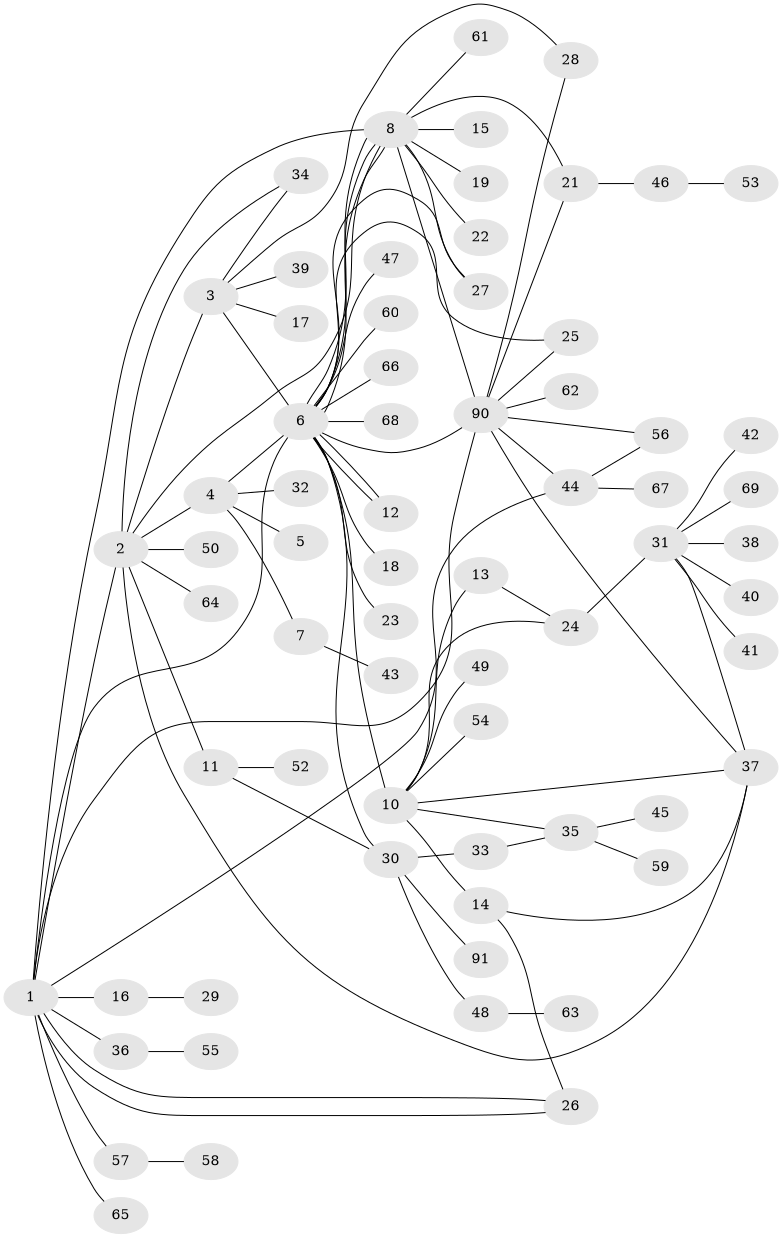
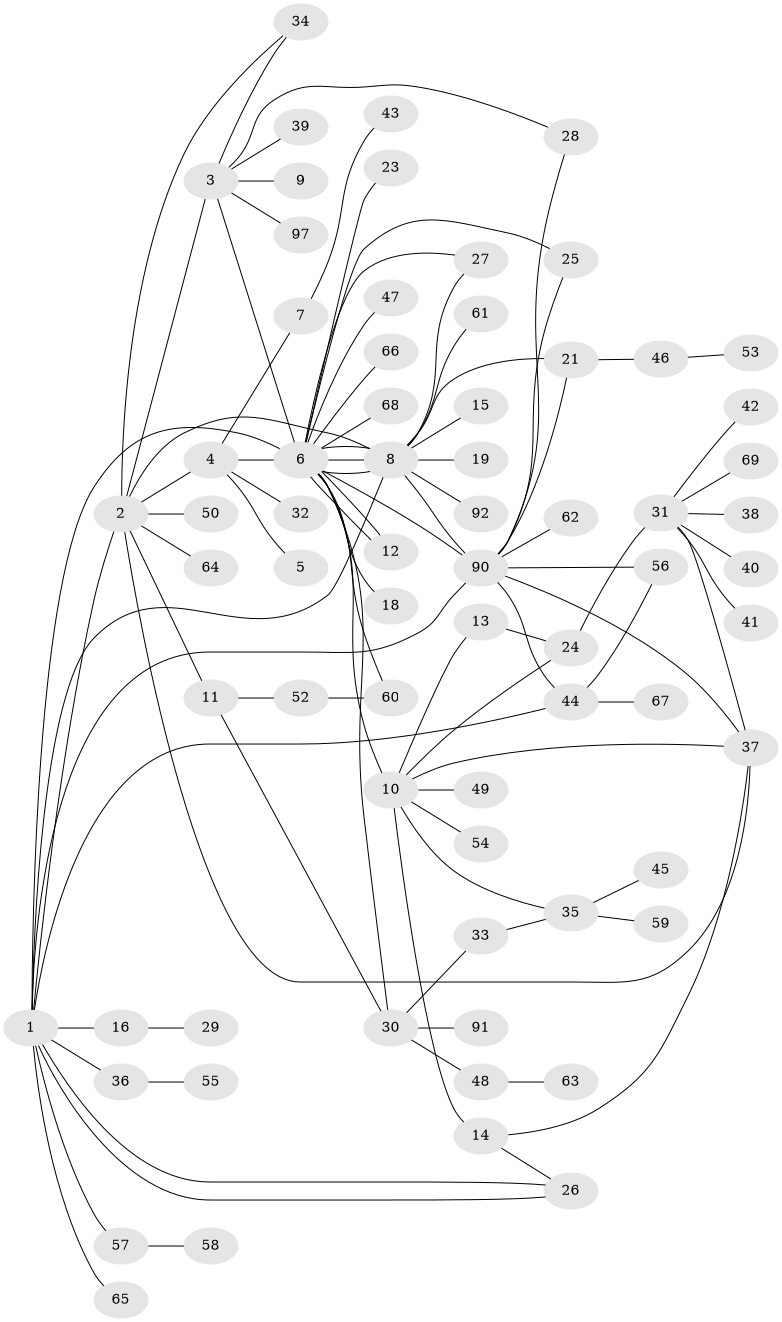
node "9": added
node "22": label "22" -> "92"
node "17": label "17" -> "97"
edge "52" -- "60": added
